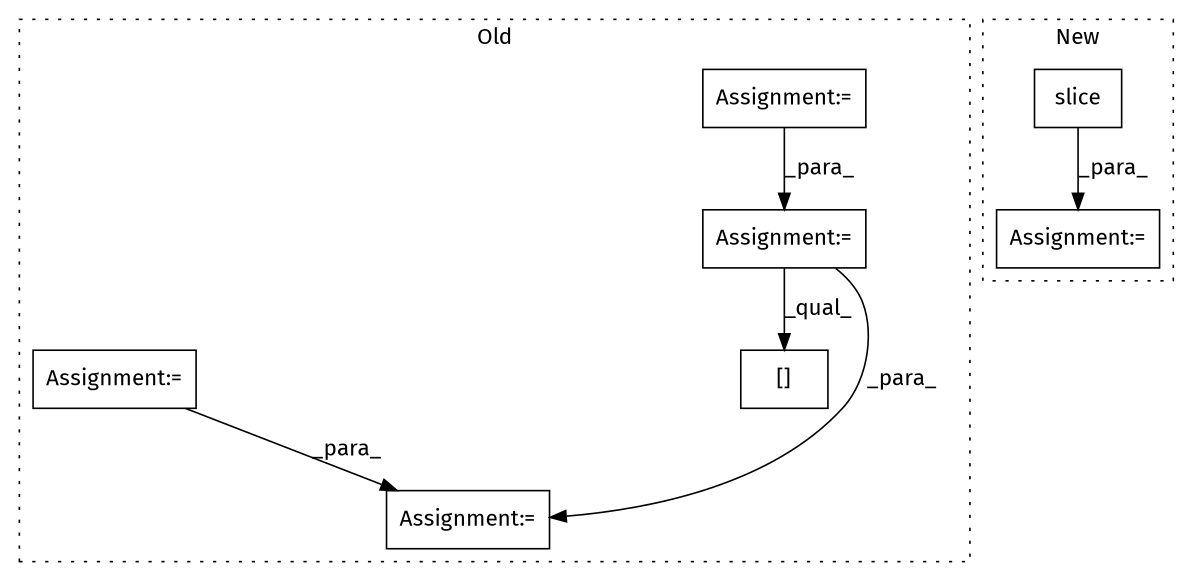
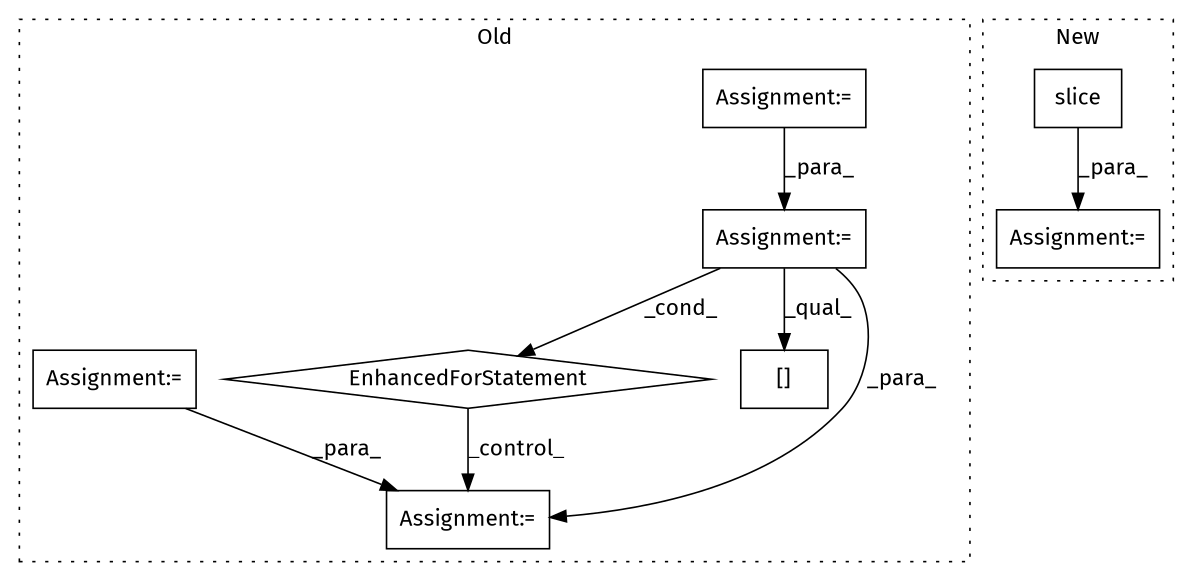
node "EnhancedForStatement": added
